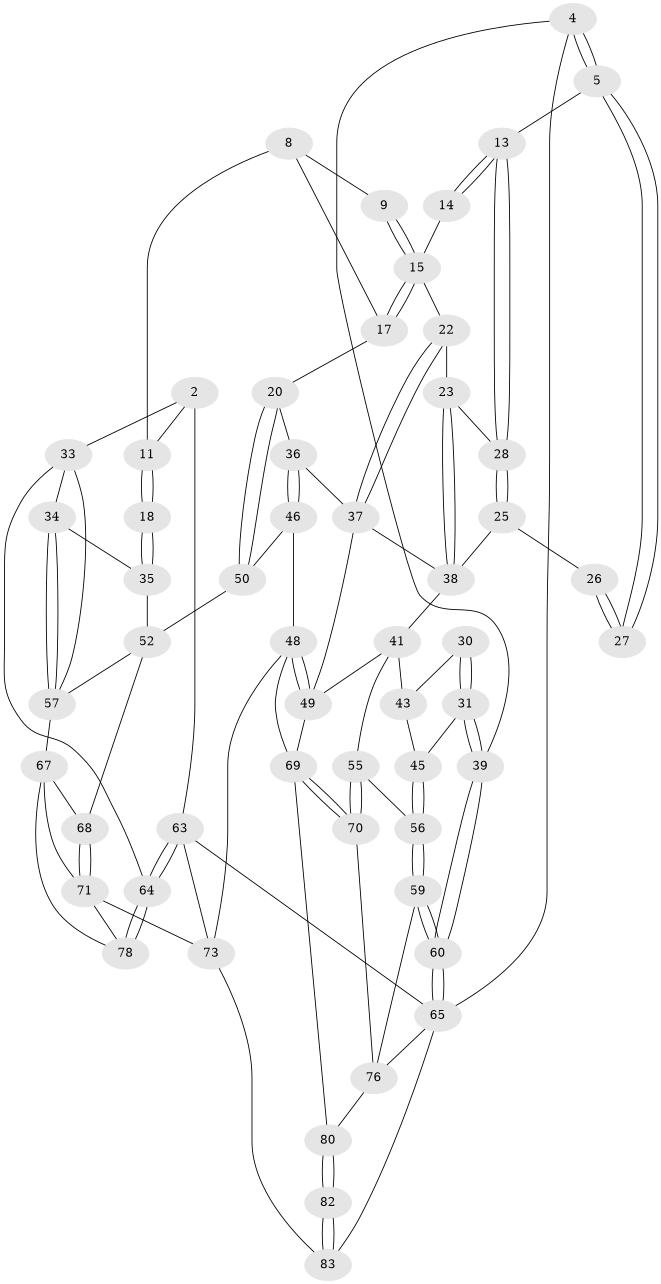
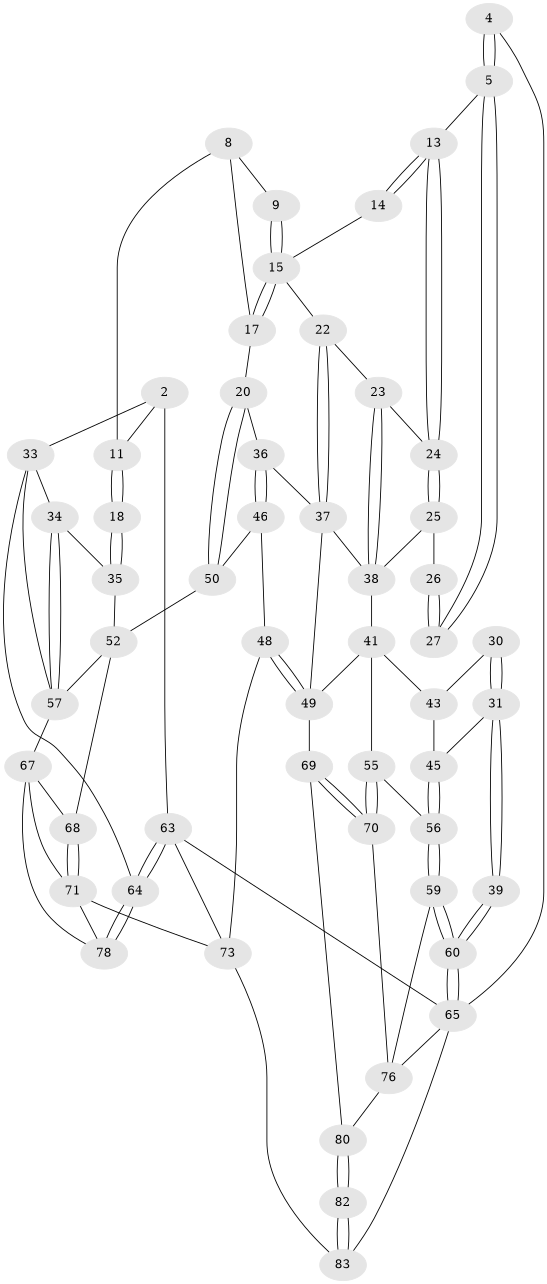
edge "4" -- "39": removed
node "28": label "28" -> "24"
edge "48" -- "69": removed
